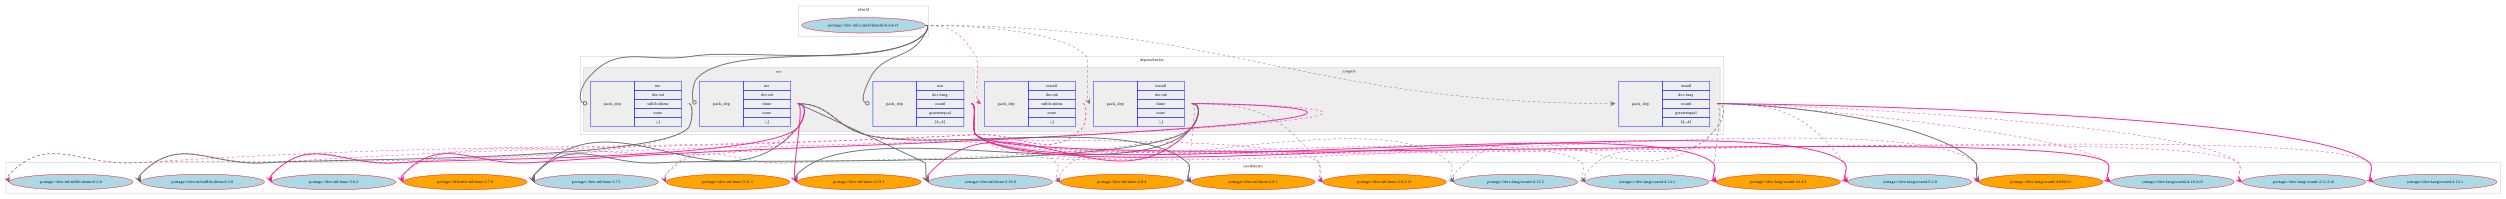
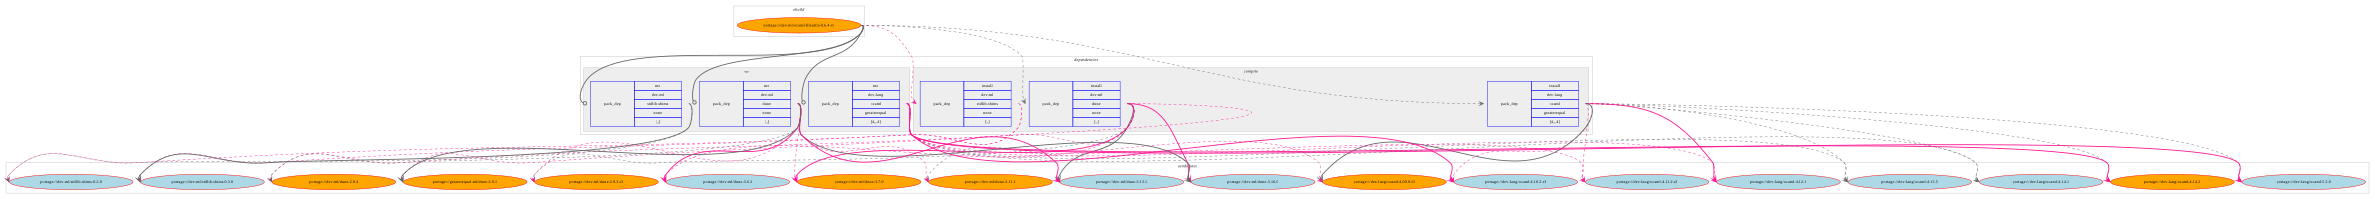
node "portage://dev-ml/ocaml-fileutils-0.6.4-r1": fillcolor lightblue -> orange
node "portage://fileutils-ml/dune-3.7.0": label "portage://fileutils-ml/dune-3.7.0" -> "portage://dev-ml/dune-3.7.0"
node "portage://dev-ml/dune-3.7.1": removed
node "portage://dev-ml/dune-3.13.1": fillcolor orange -> lightblue
node "portage://dev-ml/dune-2.9.1": label "portage://dev-ml/dune-2.9.1" -> "portage://greaterequal-ml/dune-2.9.1"
